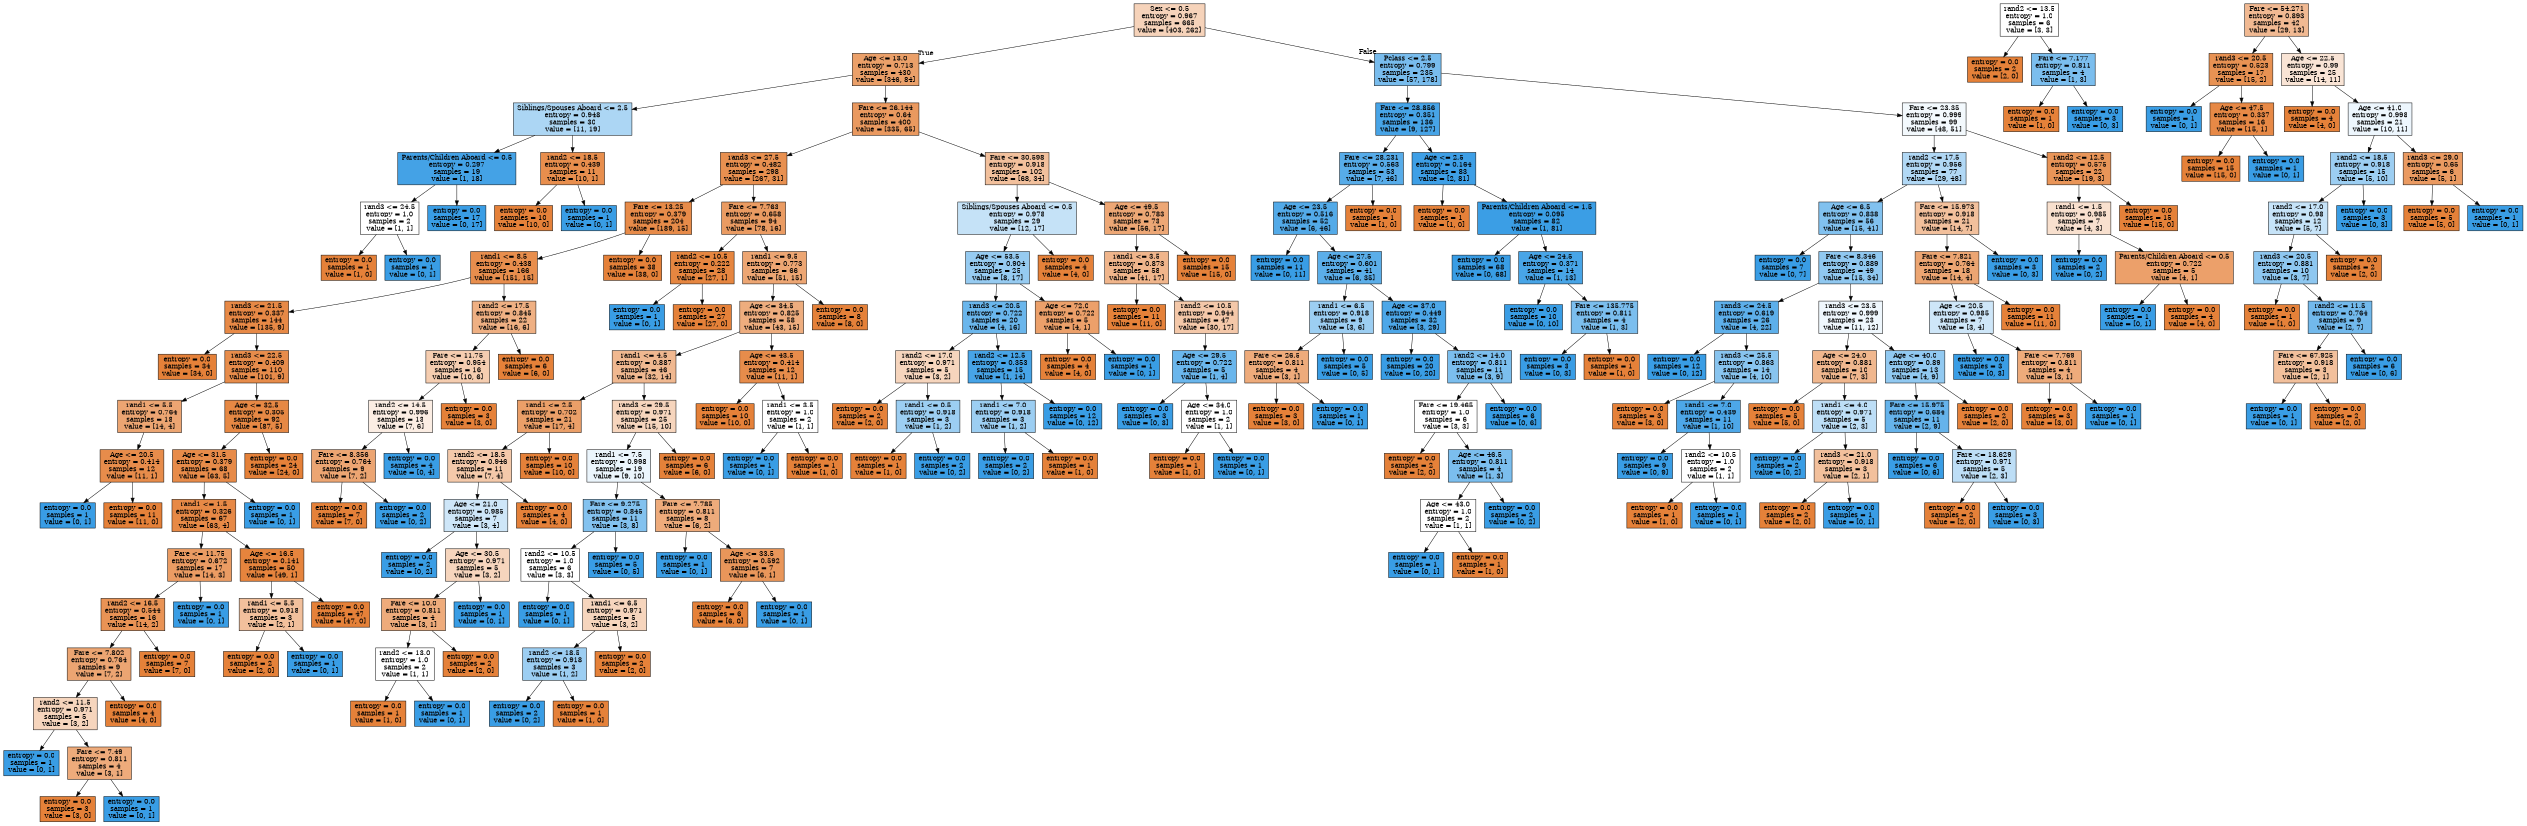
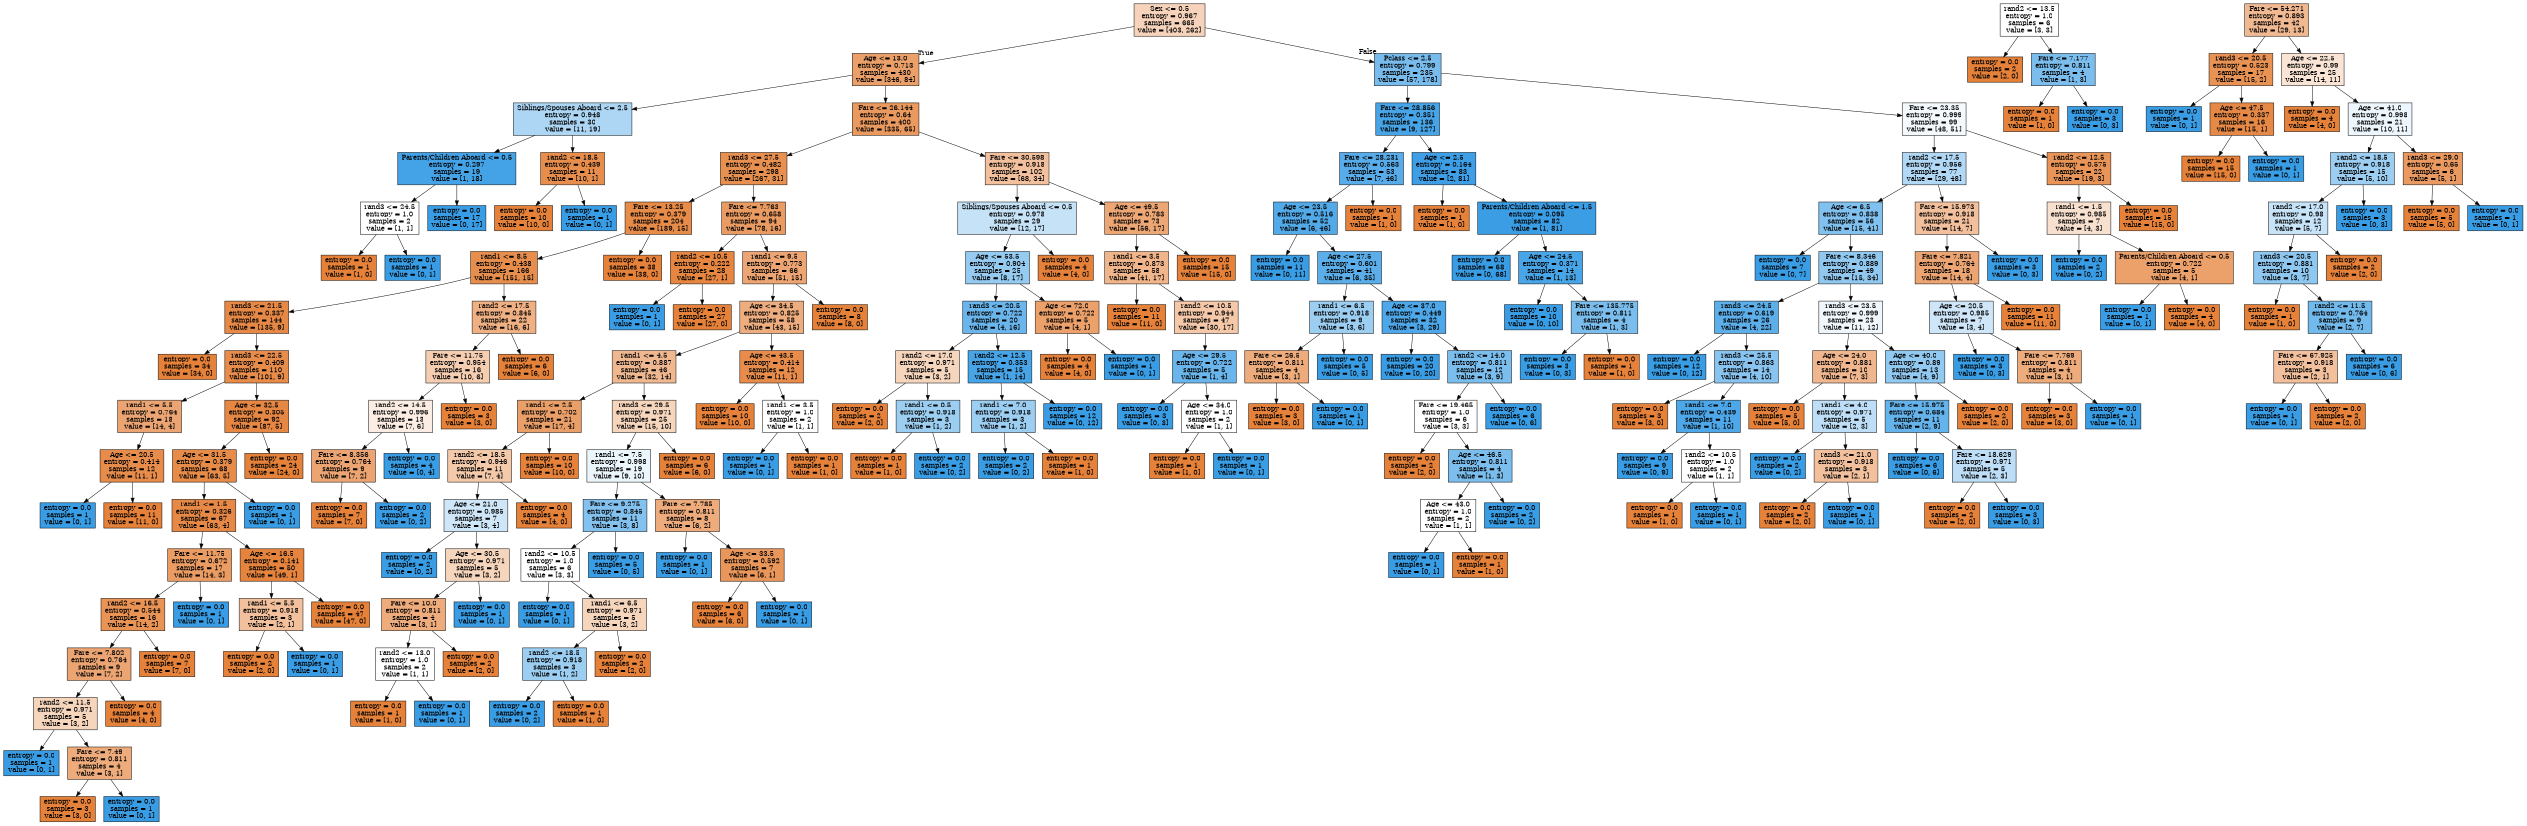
node "rand2 <= 14.0 entropy = 0.811 samples = 11 value = [3, 9]": label "rand2 <= 14.0 entropy = 0.811 samples = 11 value = [3, 9]" -> "rand2 <= 14.0 entropy = 0.811 samples = 12 value = [3, 9]"
